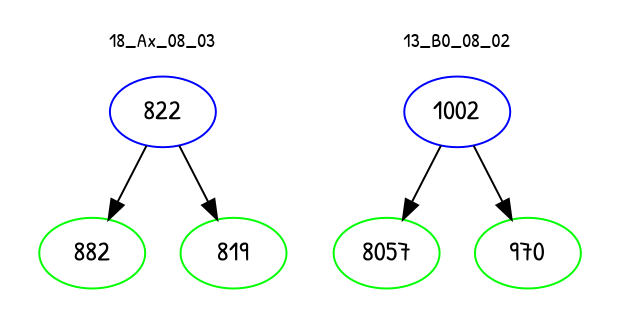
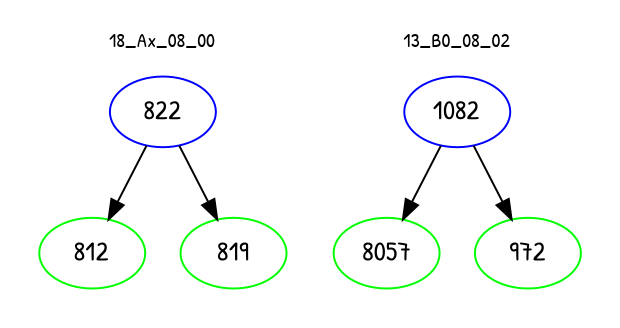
cluster "18_Ax_08_03": label "18_Ax_08_03" -> "18_Ax_08_00"
node "1002": label "1002" -> "1082"
node "882": label "882" -> "812"
node "970": label "970" -> "972"
